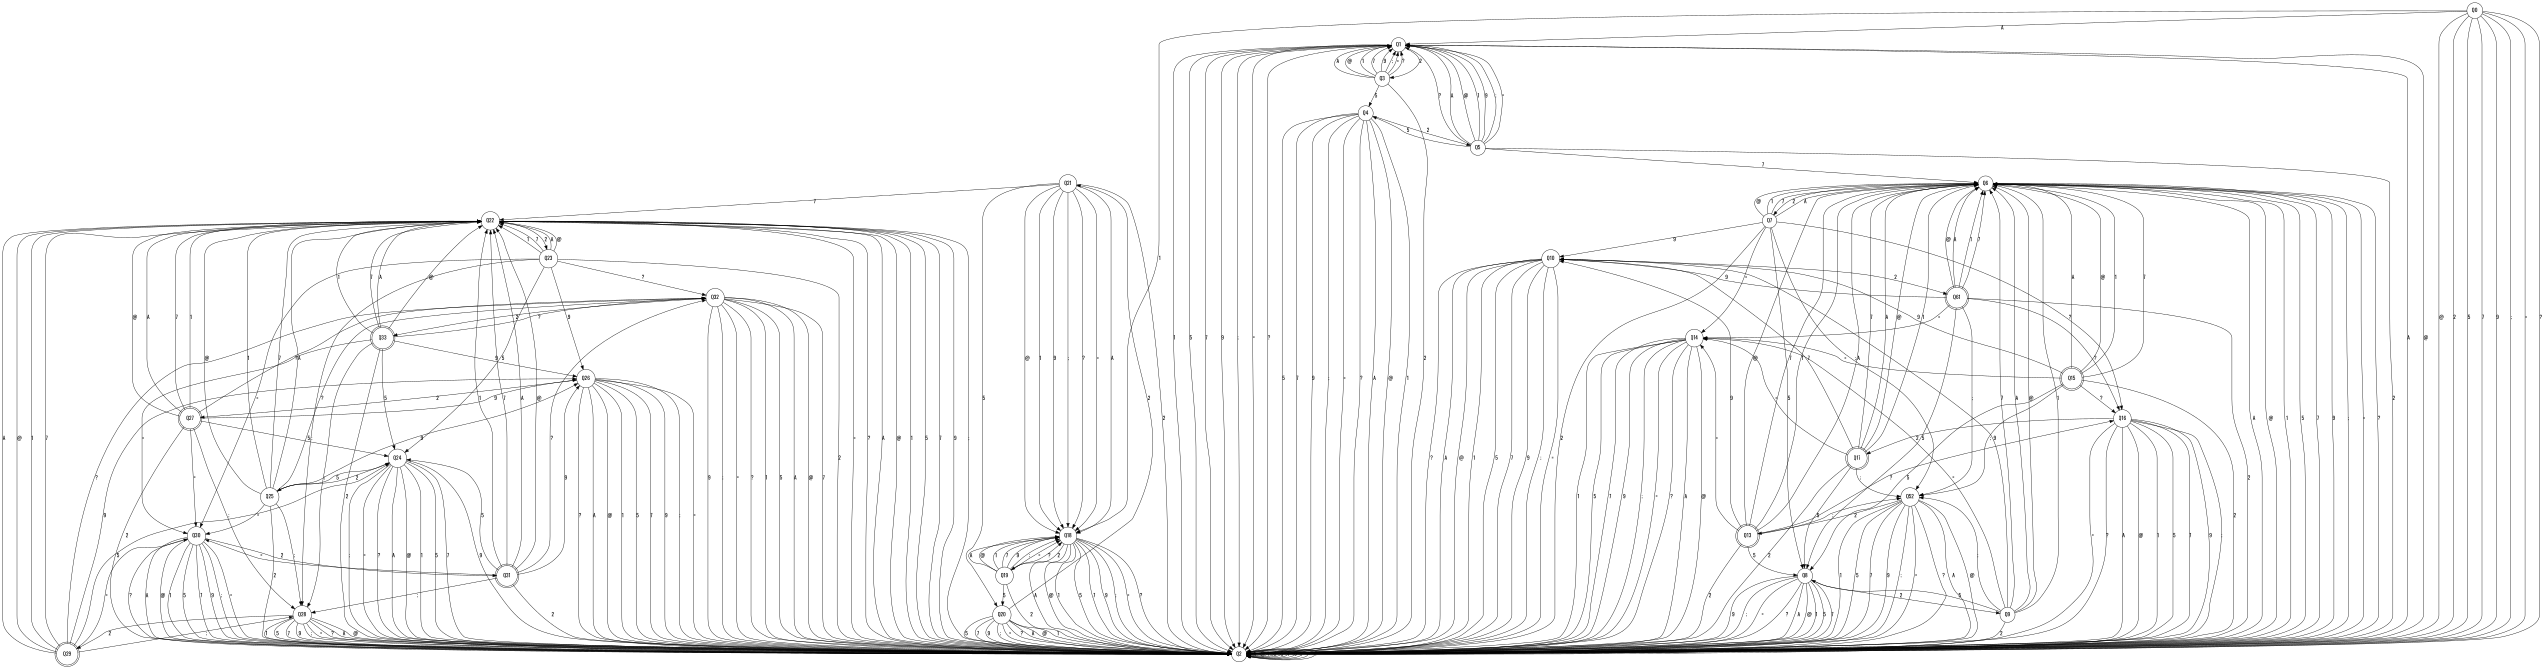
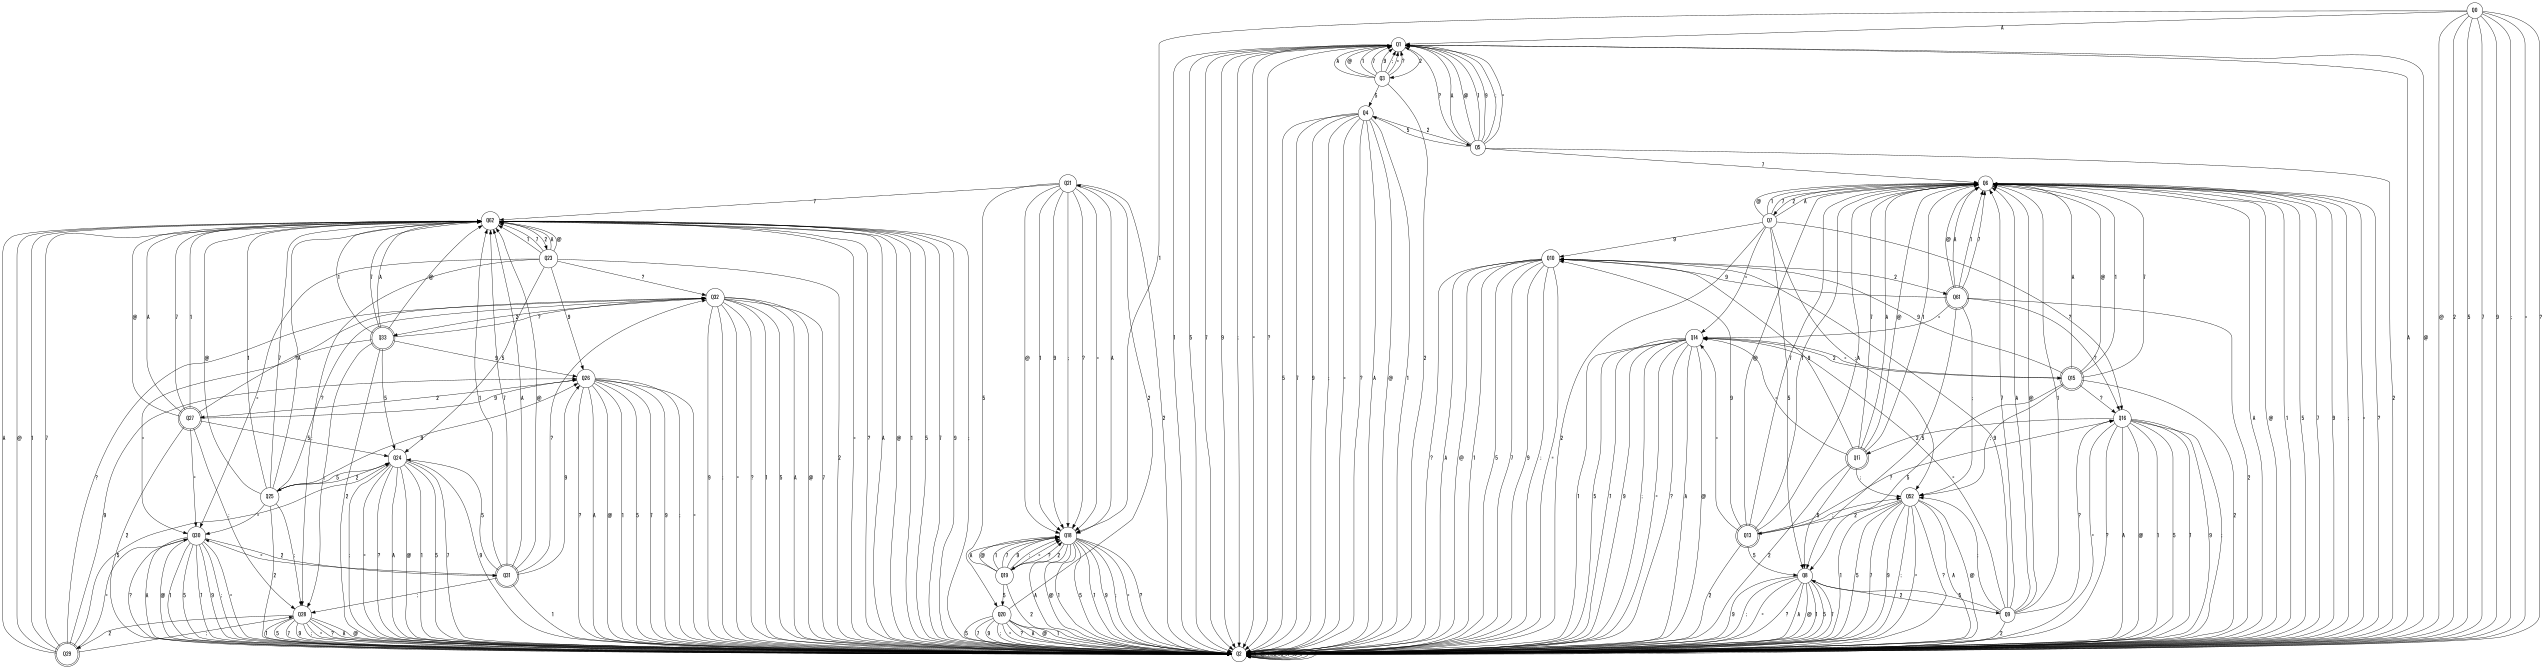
node "Q22": label "Q22" -> "Q62"
edge "Q17" -> "Q10": label "7" -> "9"
edge "Q14" -> "Q15": added, label "2"
edge "Q9" -> "Q16": added, label "?"
edge "Q31" -> "Q2": label "2" -> "1"
